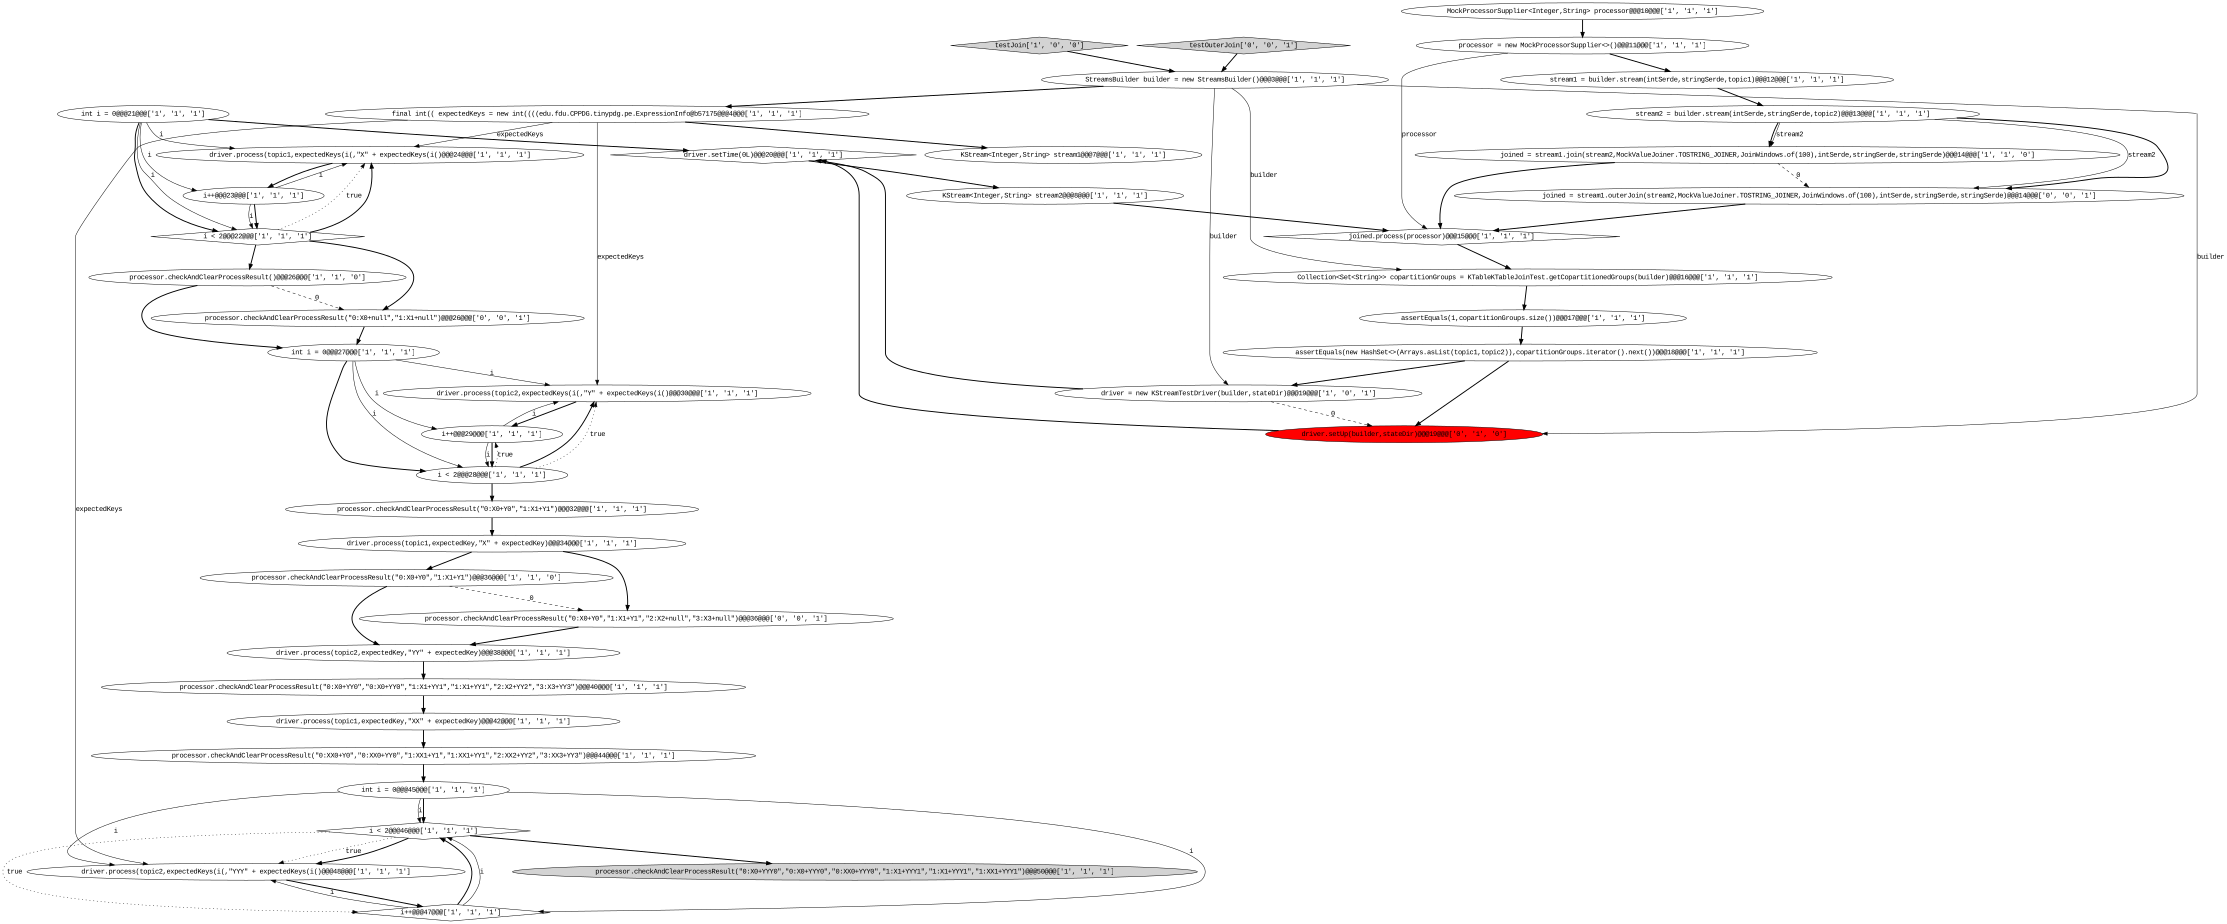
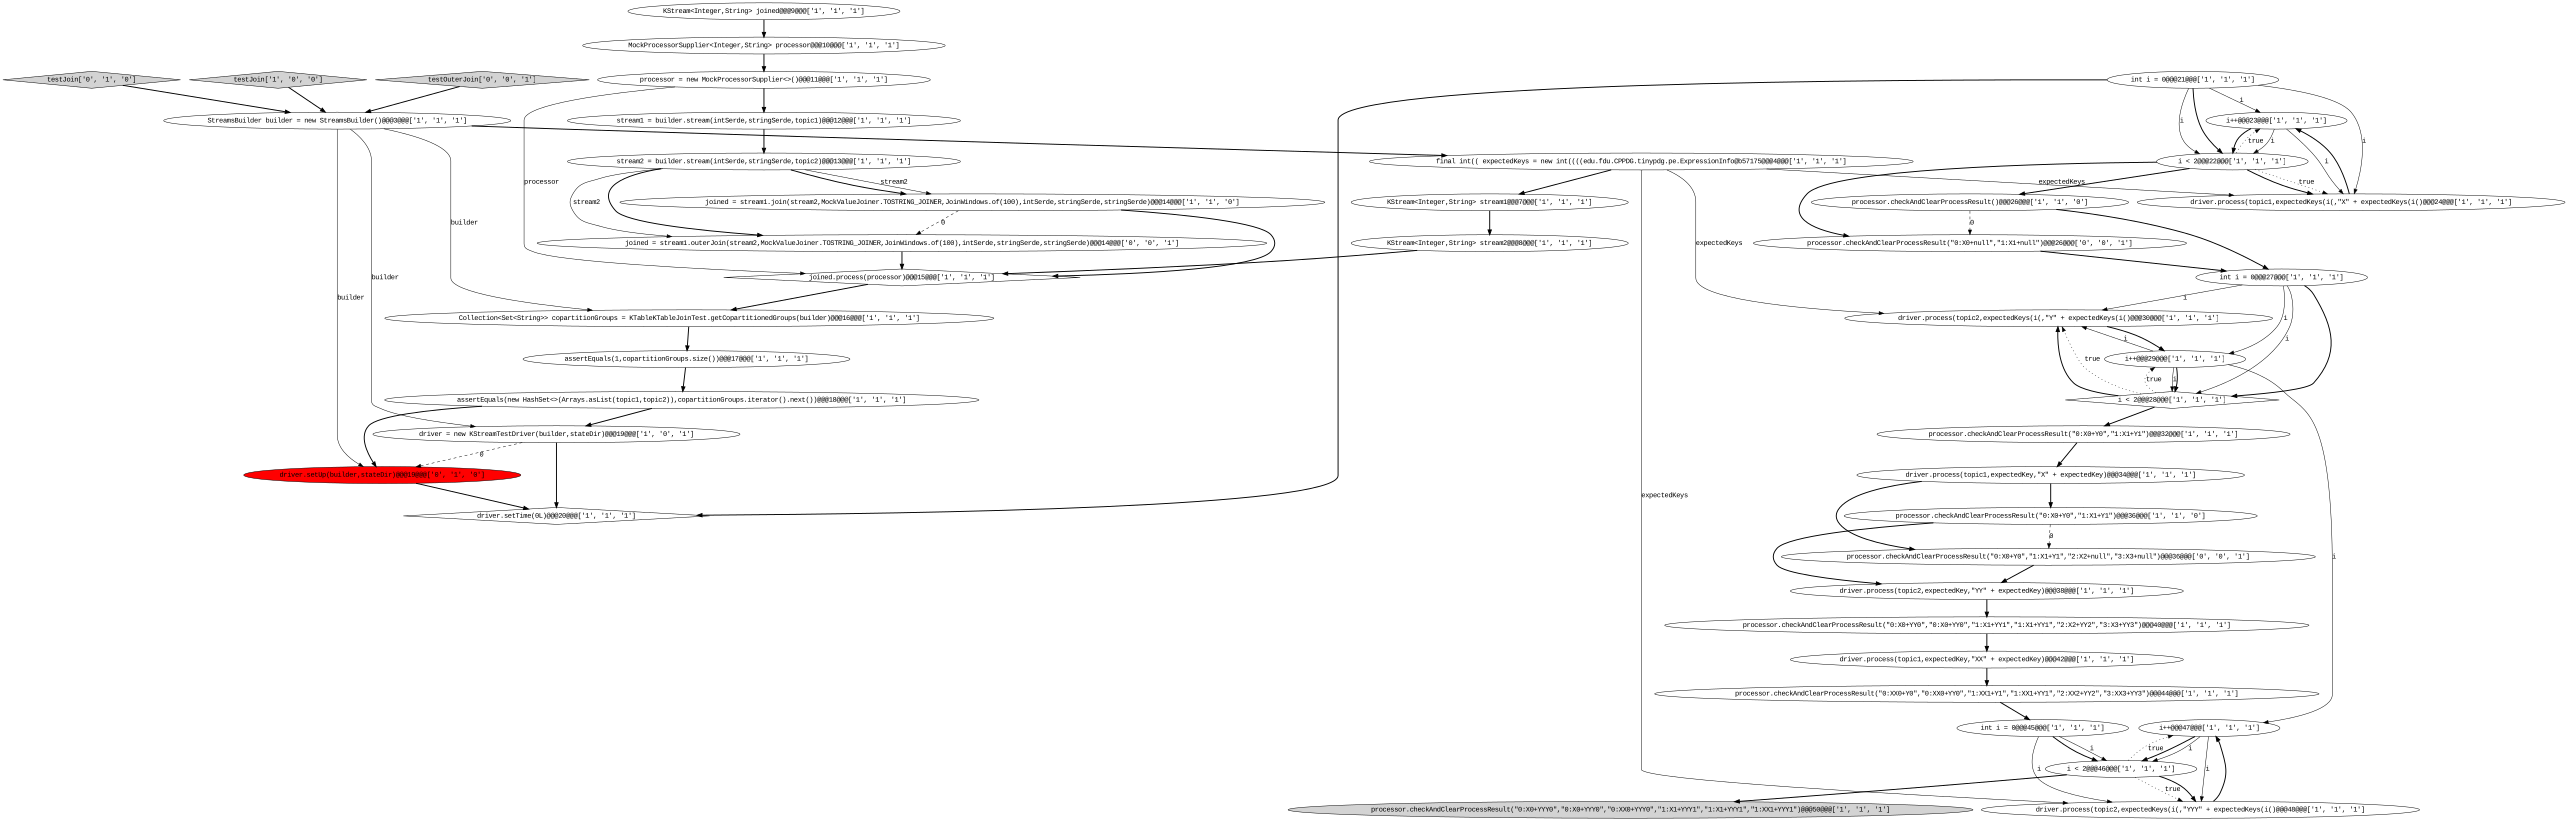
node "KStream<Integer,String> joined@@@9@@@['1', '1', '1']": added
node "testJoin['0', '1', '0']": added
edge "i < 2@@@22@@@['1', '1', '1']" -> "i++@@@23@@@['1', '1', '1']": added, label "true"
edge "driver.setTime(0L)@@@20@@@['1', '1', '1']" -> "KStream<Integer,String> stream2@@@8@@@['1', '1', '1']": now "KStream<Integer,String> stream1@@@7@@@['1', '1', '1']" -> "KStream<Integer,String> stream2@@@8@@@['1', '1', '1']"
node "i < 2@@@22@@@['1', '1', '1']": shape diamond -> ellipse
node "i < 2@@@28@@@['1', '1', '1']": shape ellipse -> diamond
node "i < 2@@@46@@@['1', '1', '1']": shape diamond -> ellipse
edge "int i = 0@@@45@@@['1', '1', '1']" -> "i++@@@47@@@['1', '1', '1']": now "i++@@@29@@@['1', '1', '1']" -> "i++@@@47@@@['1', '1', '1']"
node "i++@@@47@@@['1', '1', '1']": shape diamond -> ellipse
